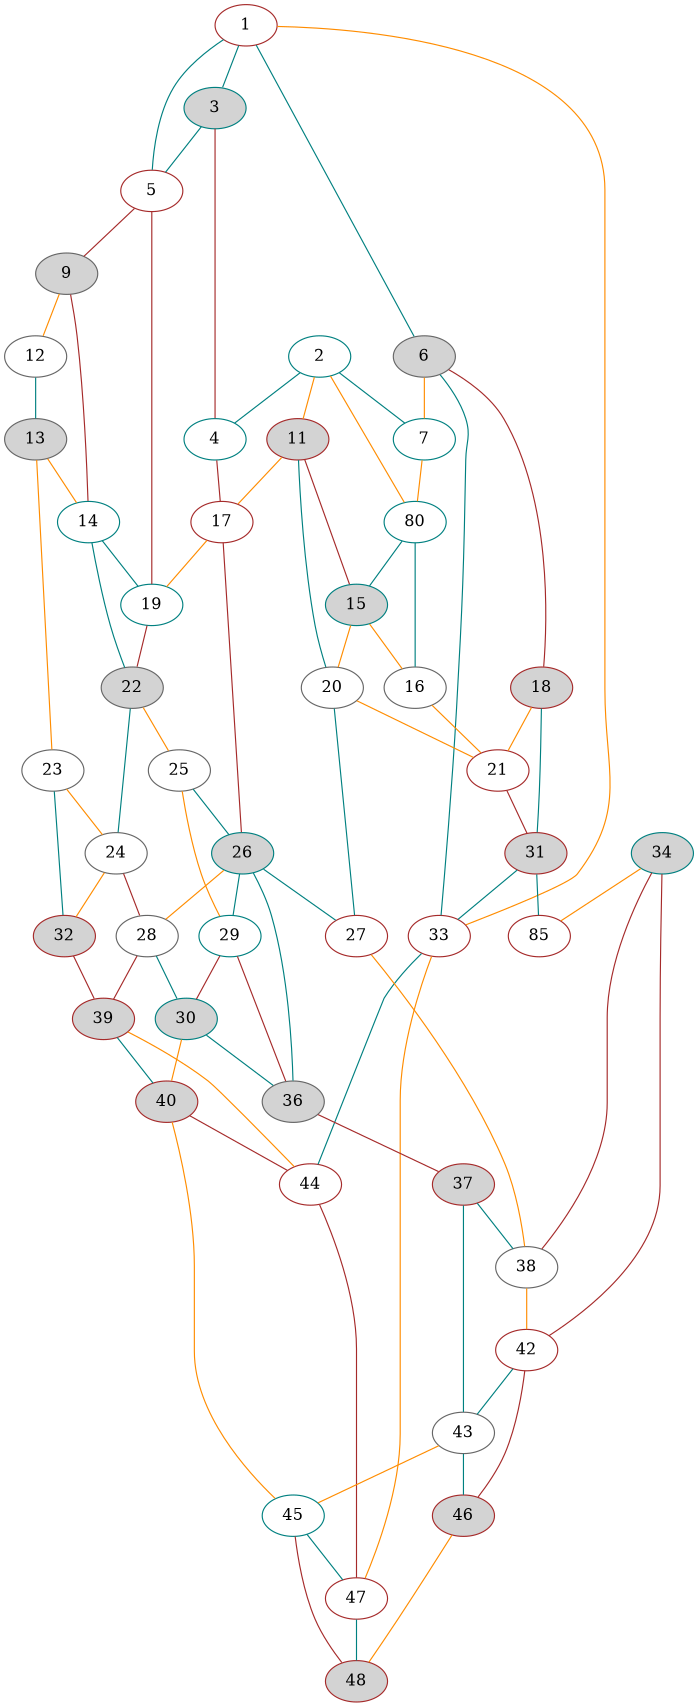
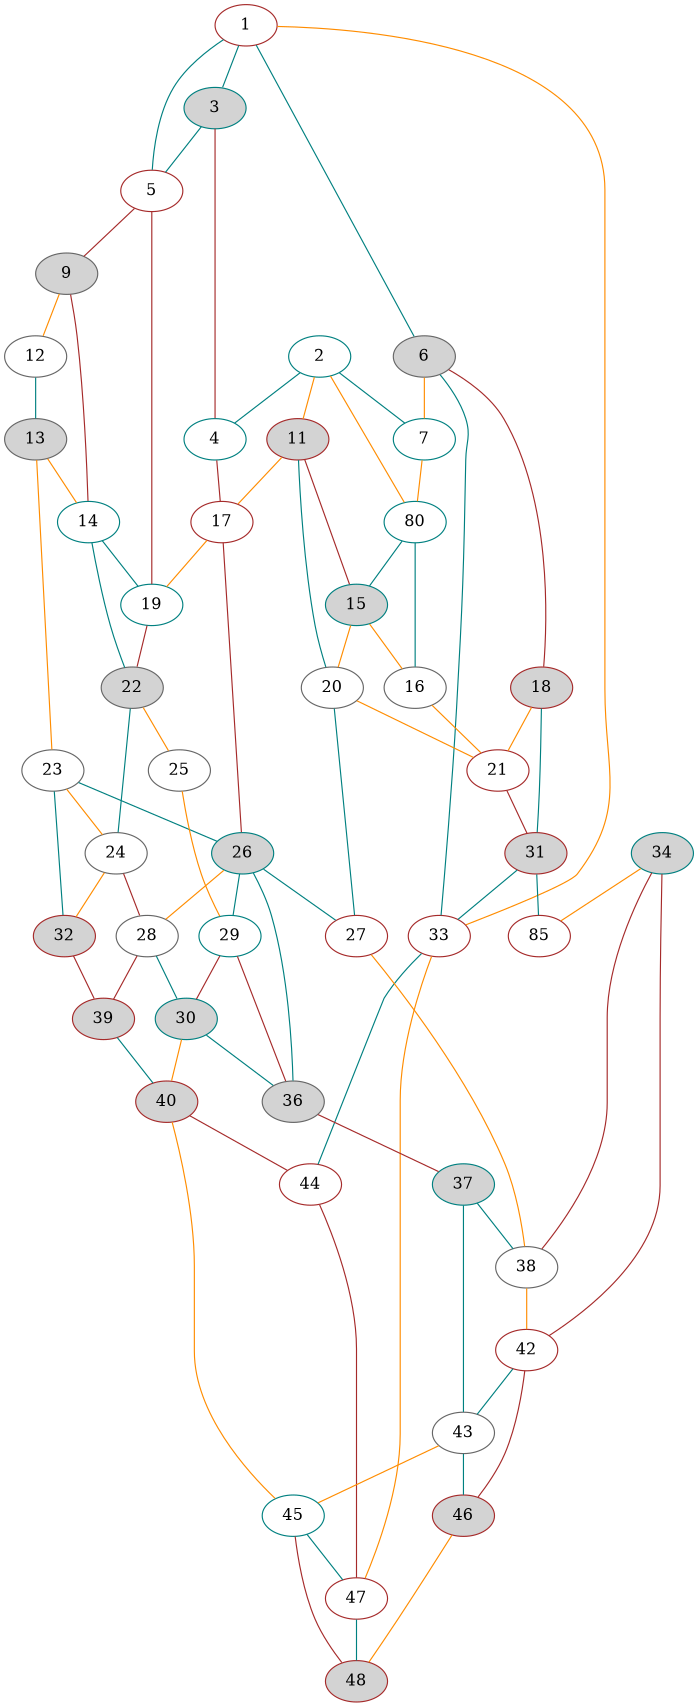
edge "25" -- "26": now "23" -- "26"
edge "39" -- "44": removed
node "37": color brown -> teal
